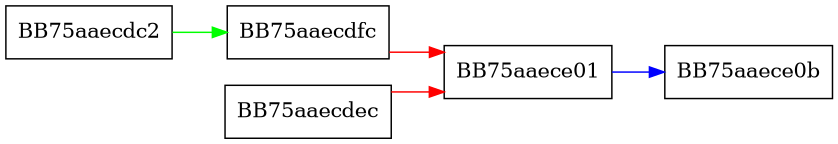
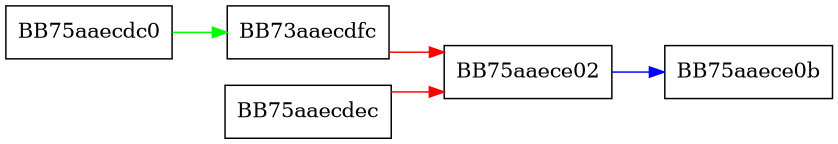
node "BB75aaecdc2": label "BB75aaecdc2" -> "BB75aaecdc0"
node "BB75aaecdfc": label "BB75aaecdfc" -> "BB73aaecdfc"
node "BB75aaece01": label "BB75aaece01" -> "BB75aaece02"
